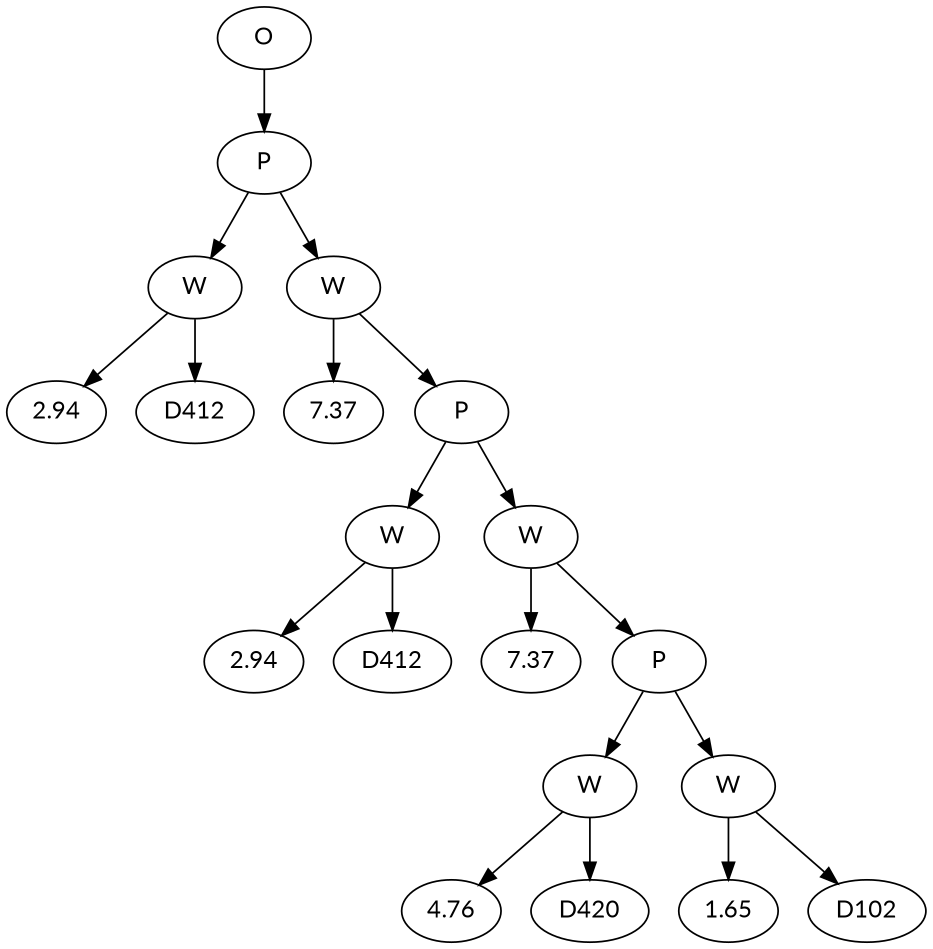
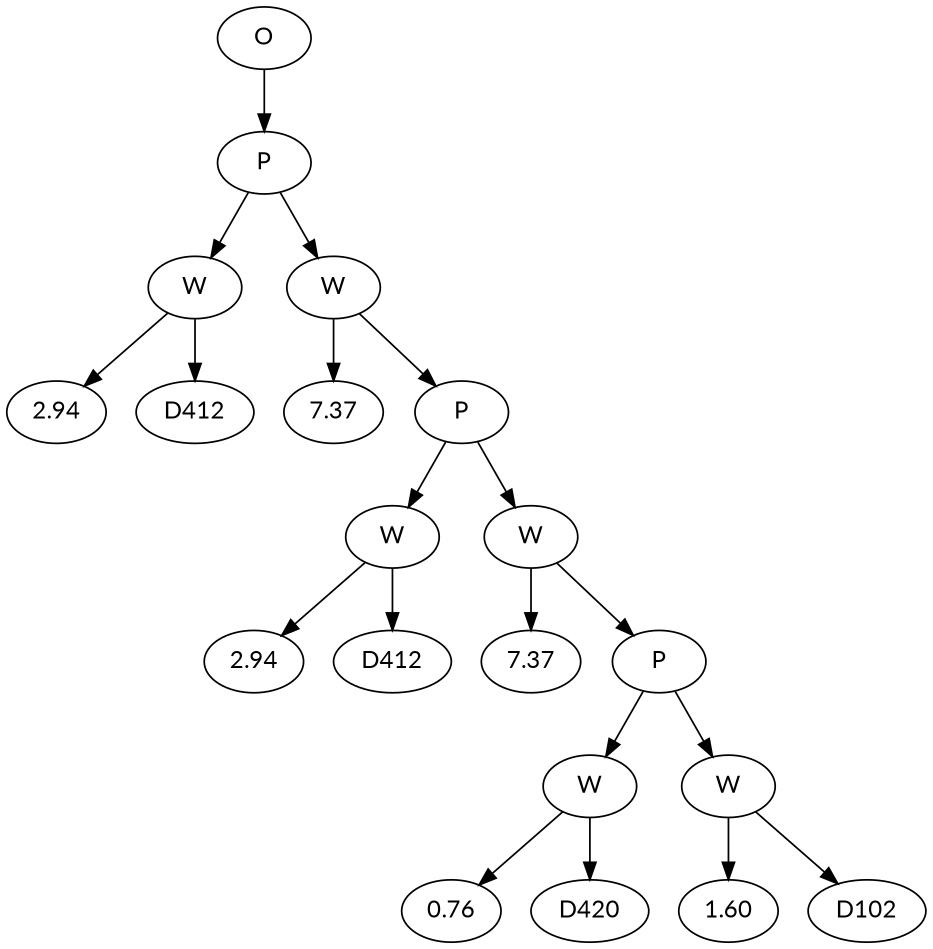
node "4.76": label "4.76" -> "0.76"
node "1.65": label "1.65" -> "1.60"
